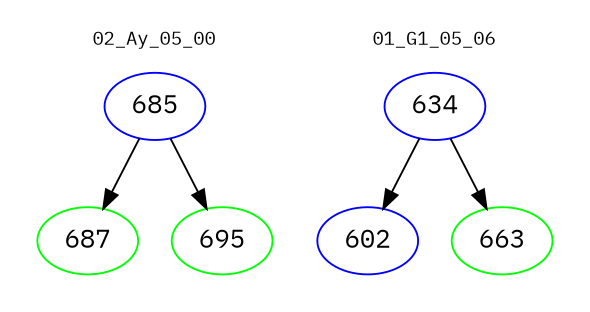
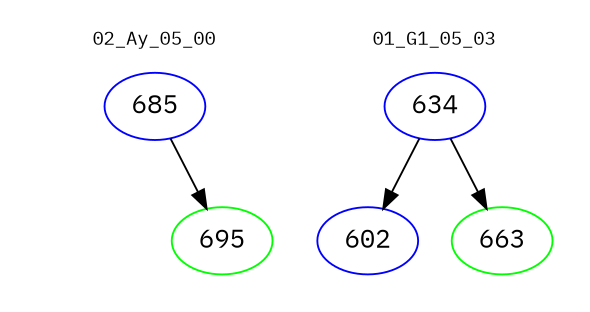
cluster "01_G1_05_06": label "01_G1_05_06" -> "01_G1_05_03"
node "687": removed
